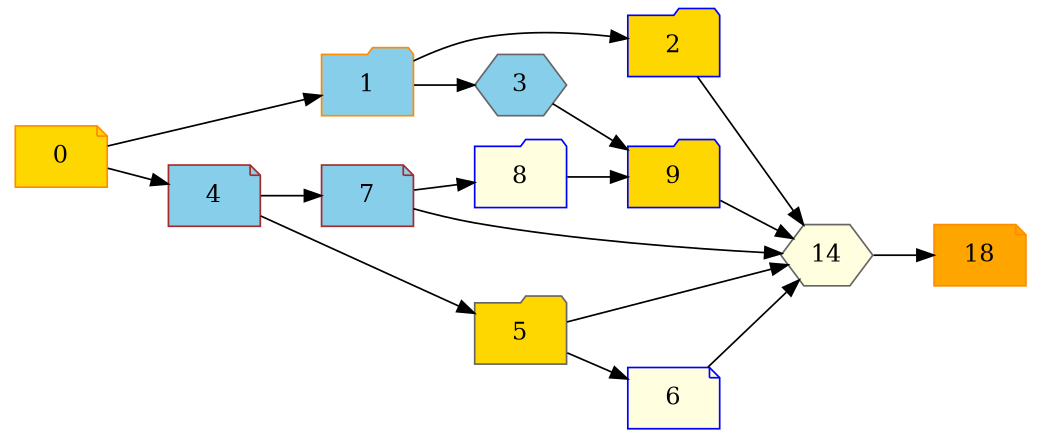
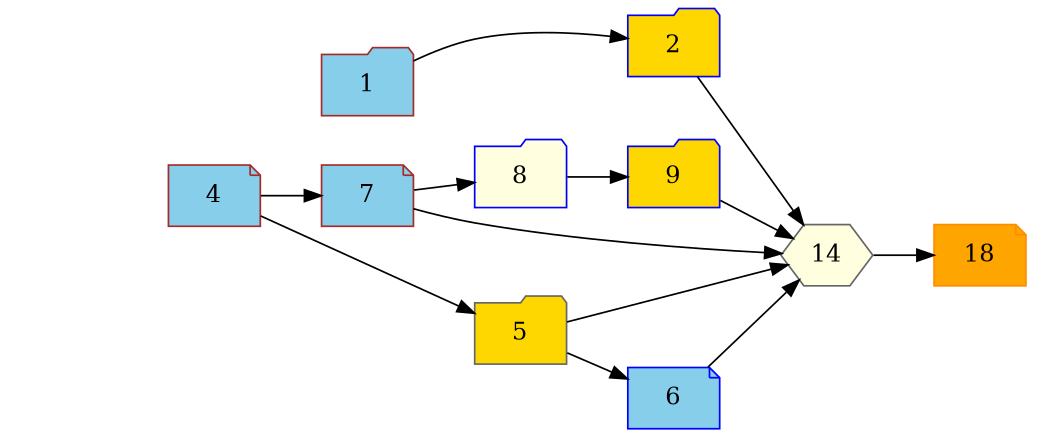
node "1": color darkorange -> brown
node "3": removed
node "0": removed
node "6": fillcolor lightyellow -> skyblue
